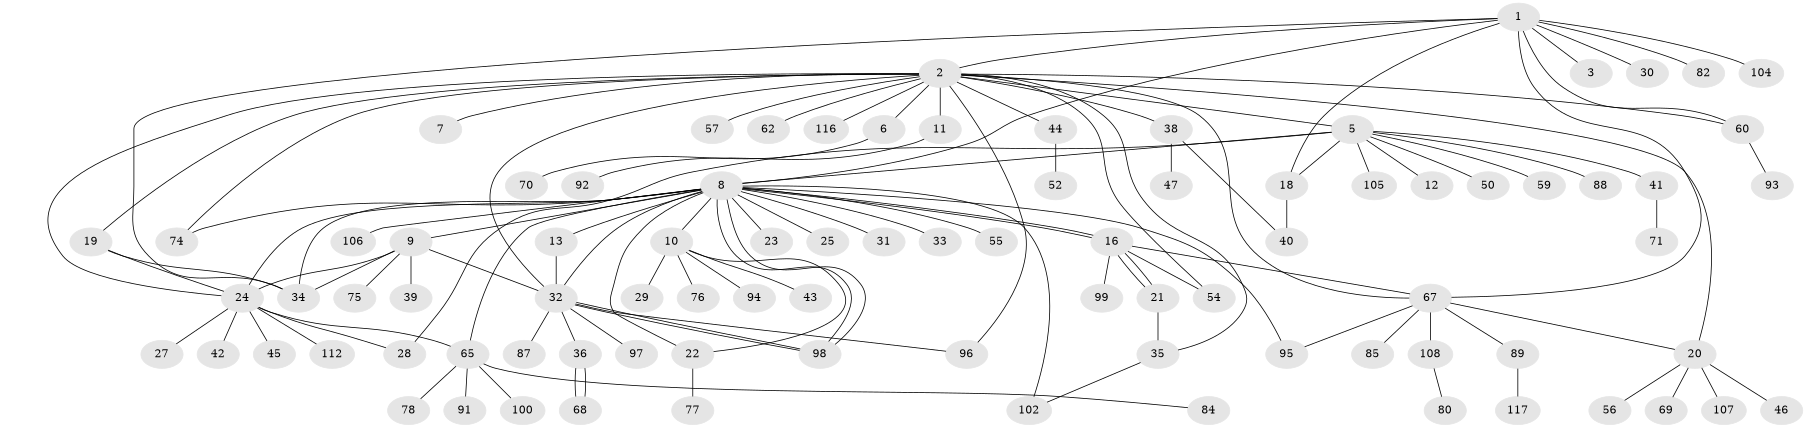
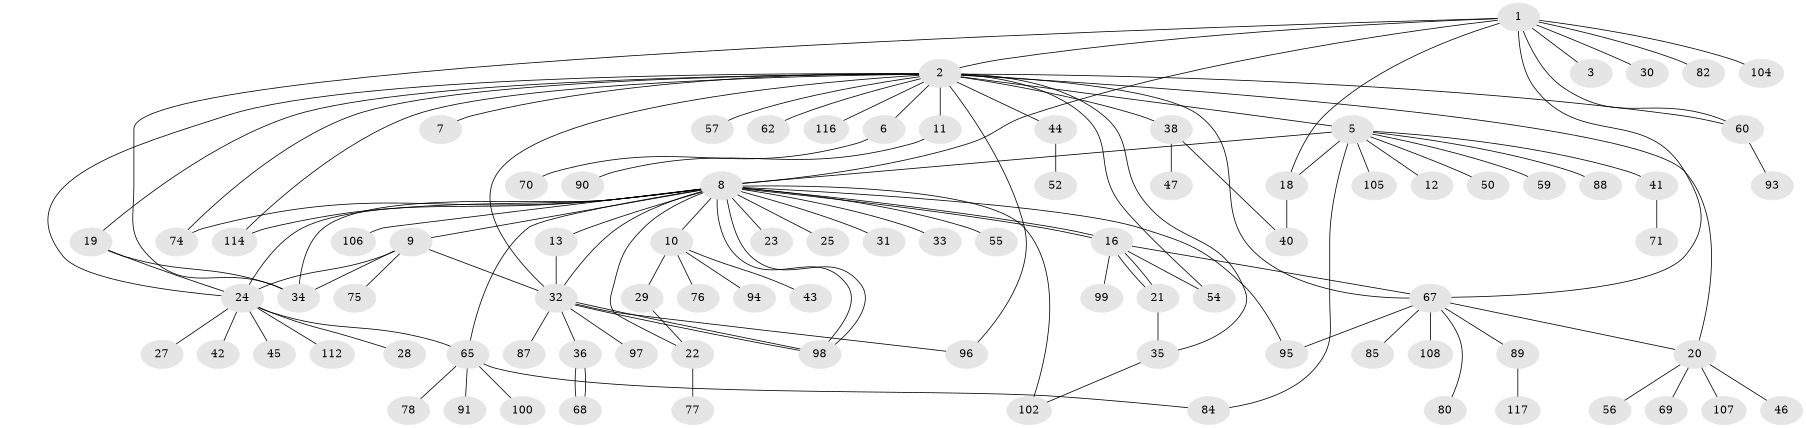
edge "5" -- "28": now "5" -- "84"
node "92": label "92" -> "90"
node "114": added
edge "10" -- "22": now "29" -- "22"
node "39": removed
edge "108" -- "80": now "67" -- "80"
